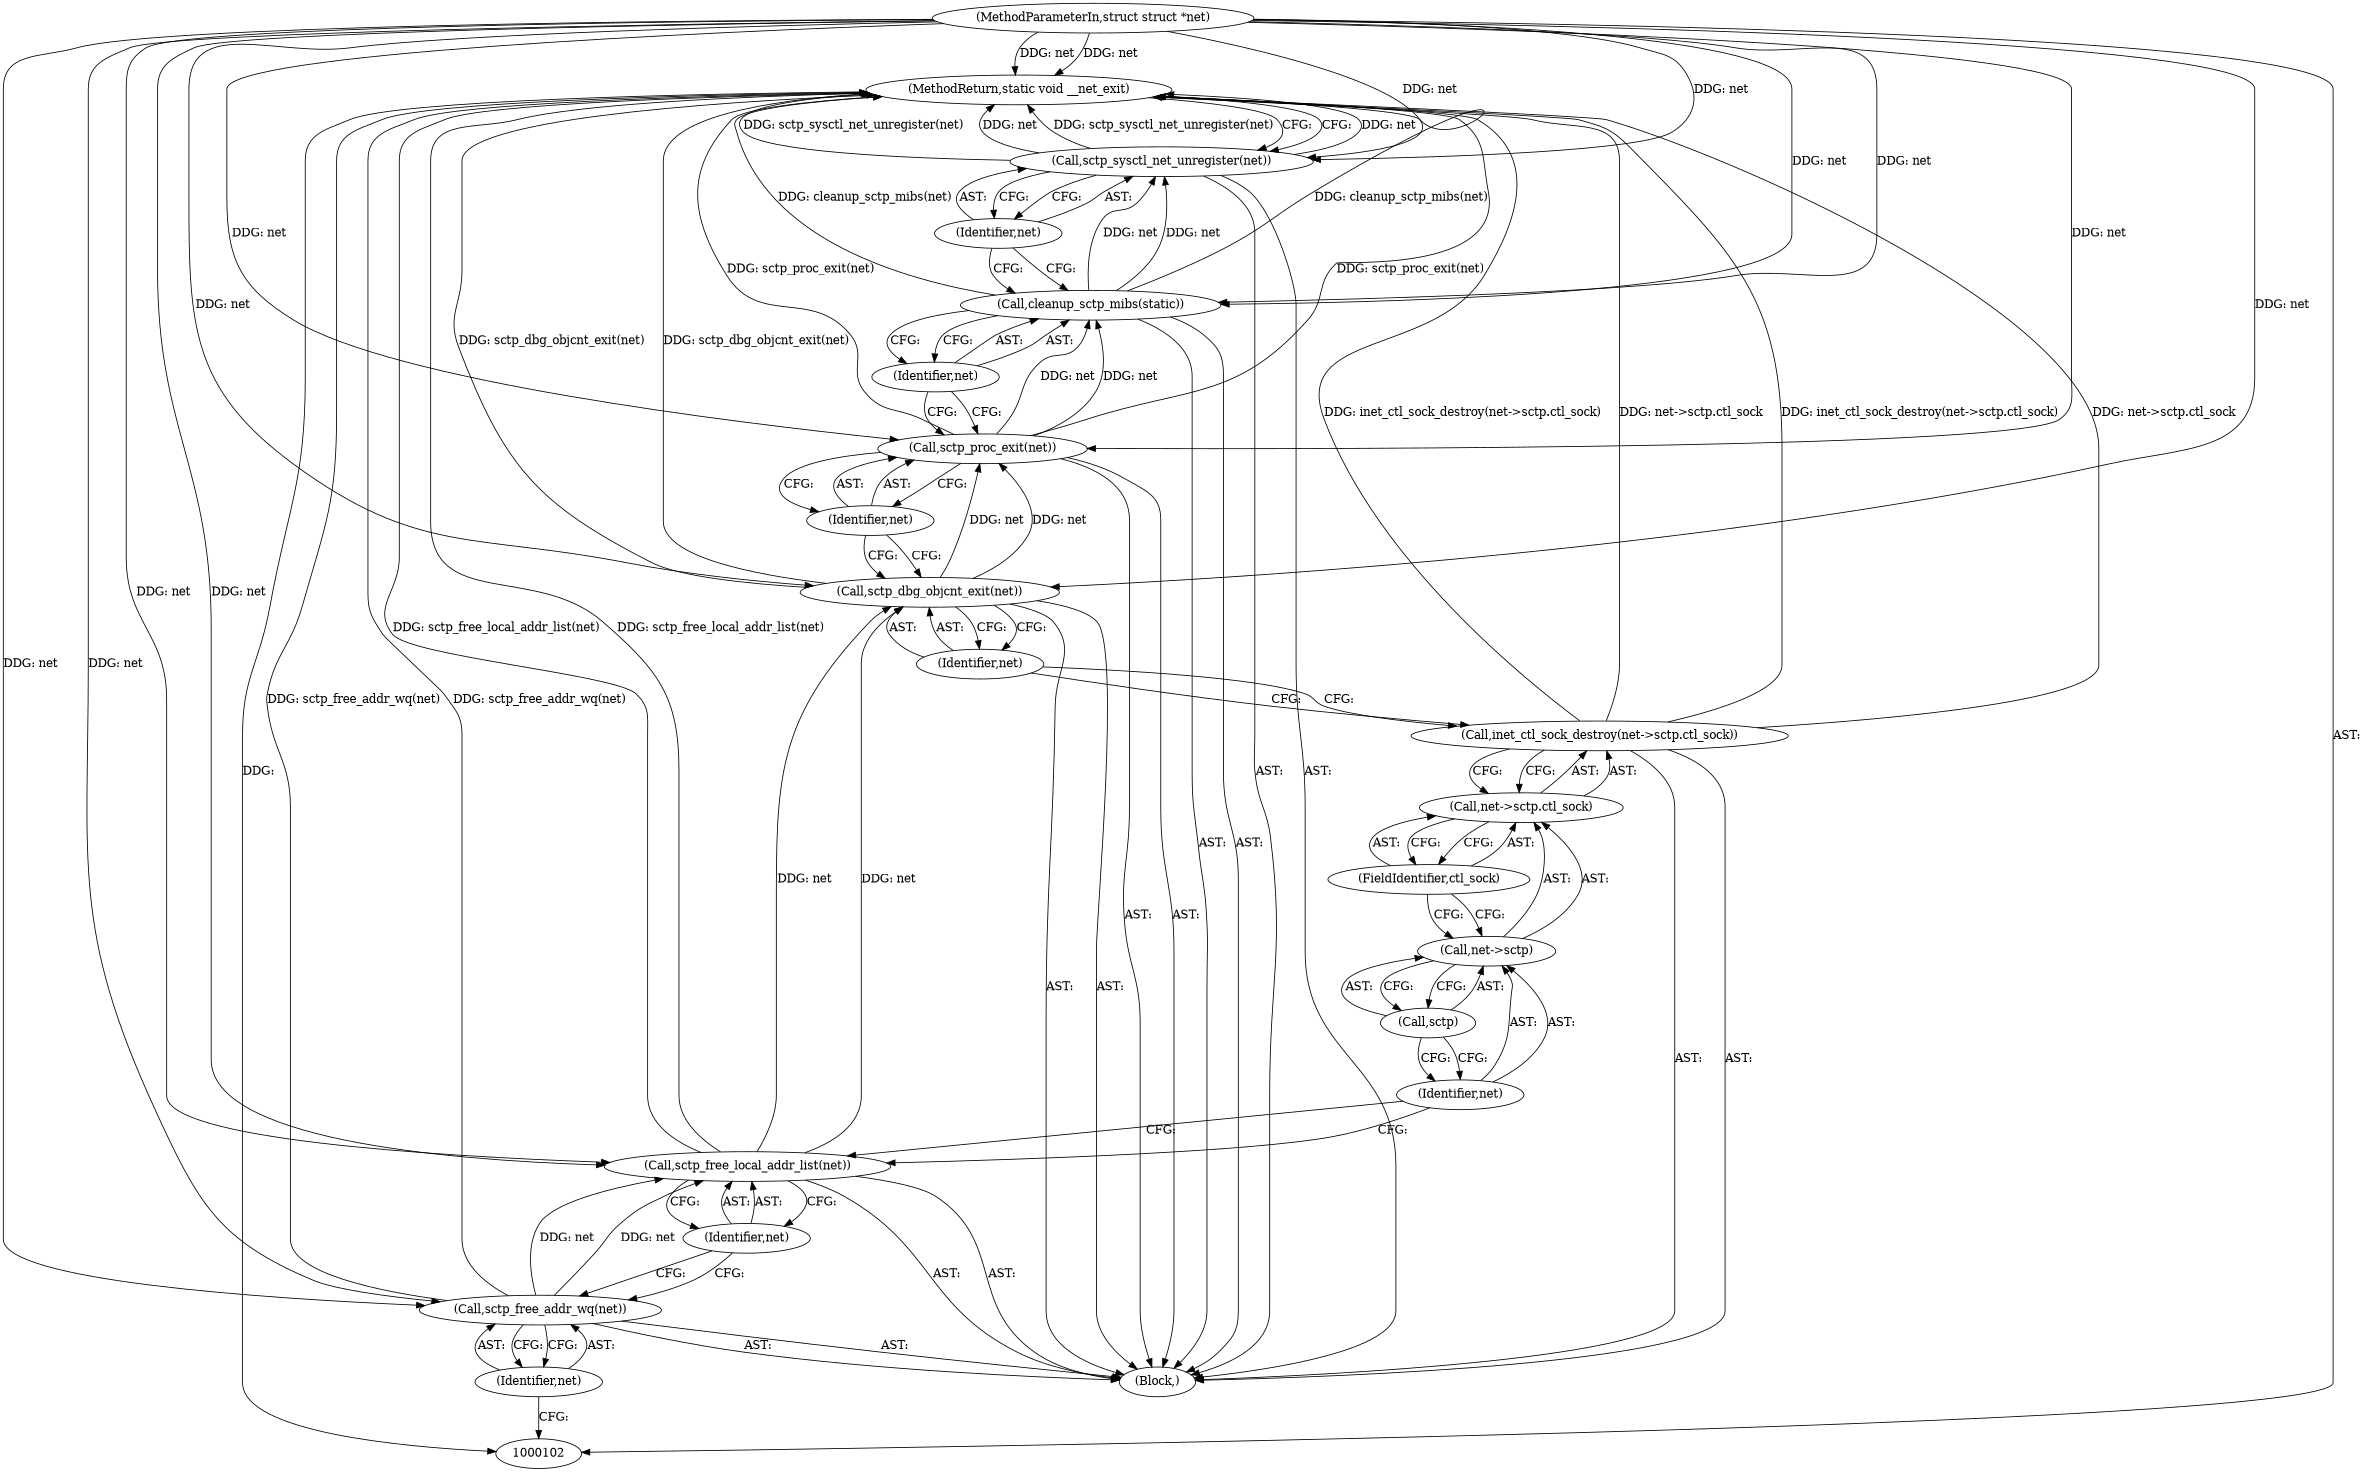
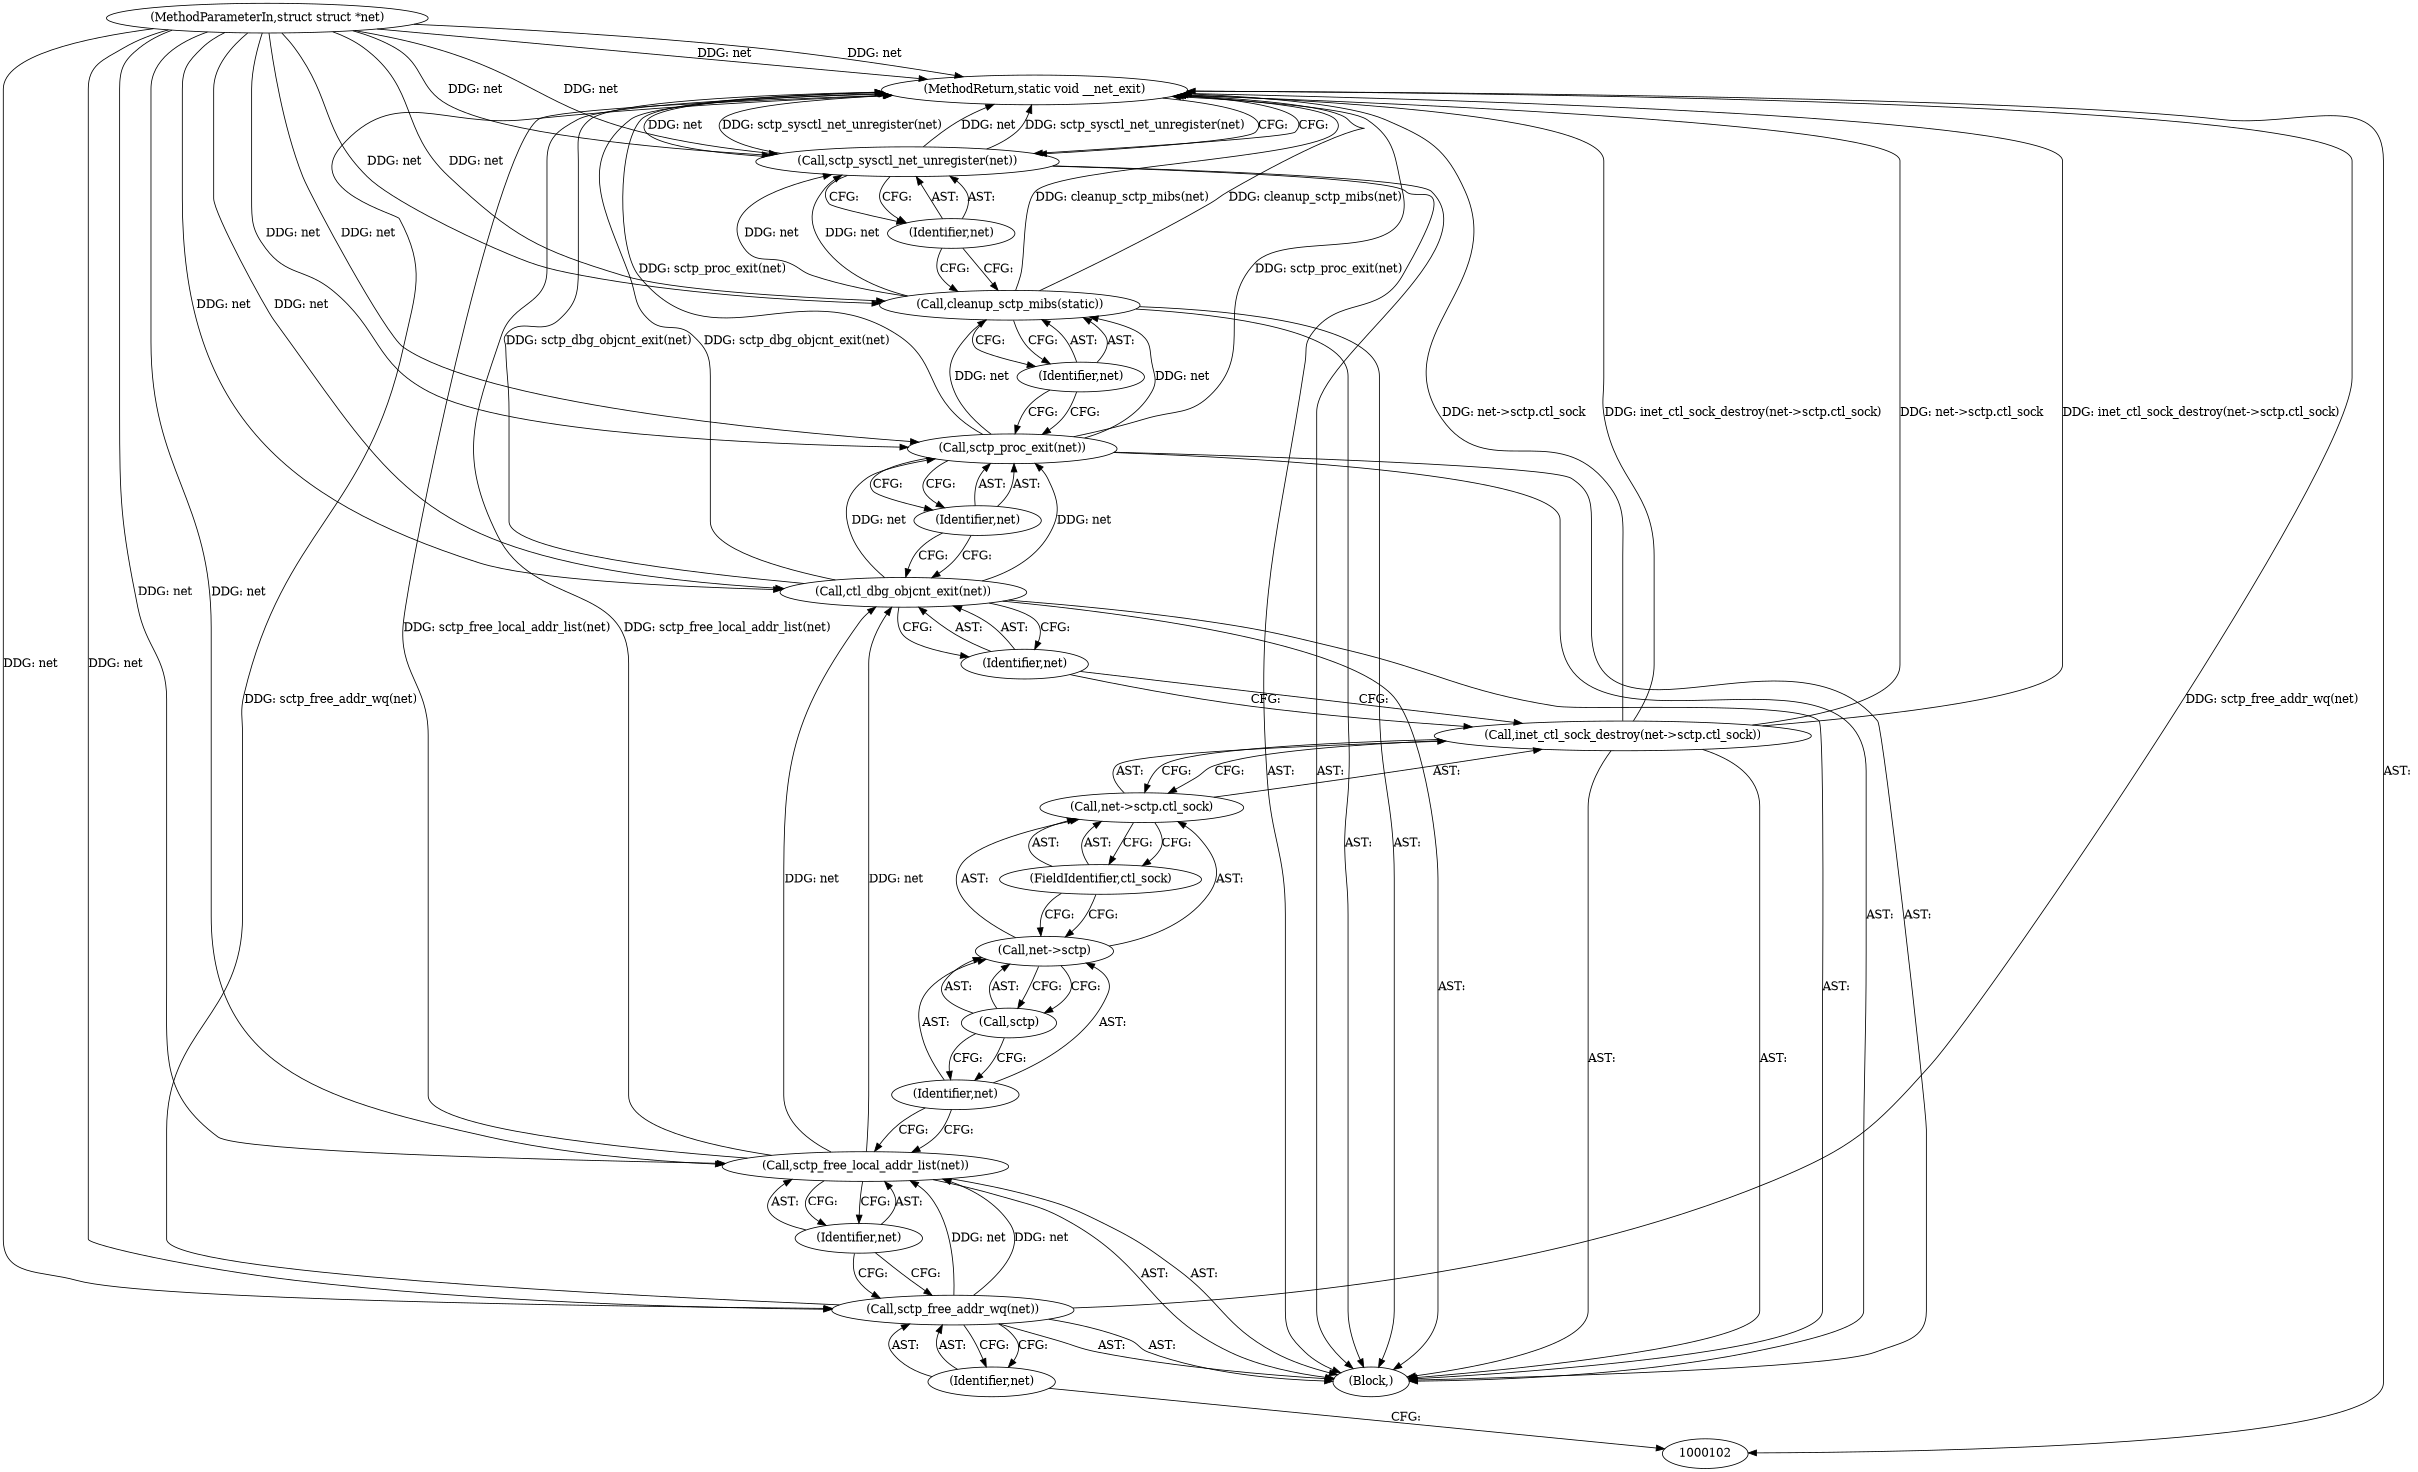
node "(Call,sctp_dbg_objcnt_exit(net))": label "(Call,sctp_dbg_objcnt_exit(net))" -> "(Call,ctl_dbg_objcnt_exit(net))"
edge "(MethodReturn,static void __net_exit)" -> "1000102": label "DDG: " -> "AST: "
edge "(MethodParameterIn,struct struct *net)" -> "1000102": removed, label "AST:"
